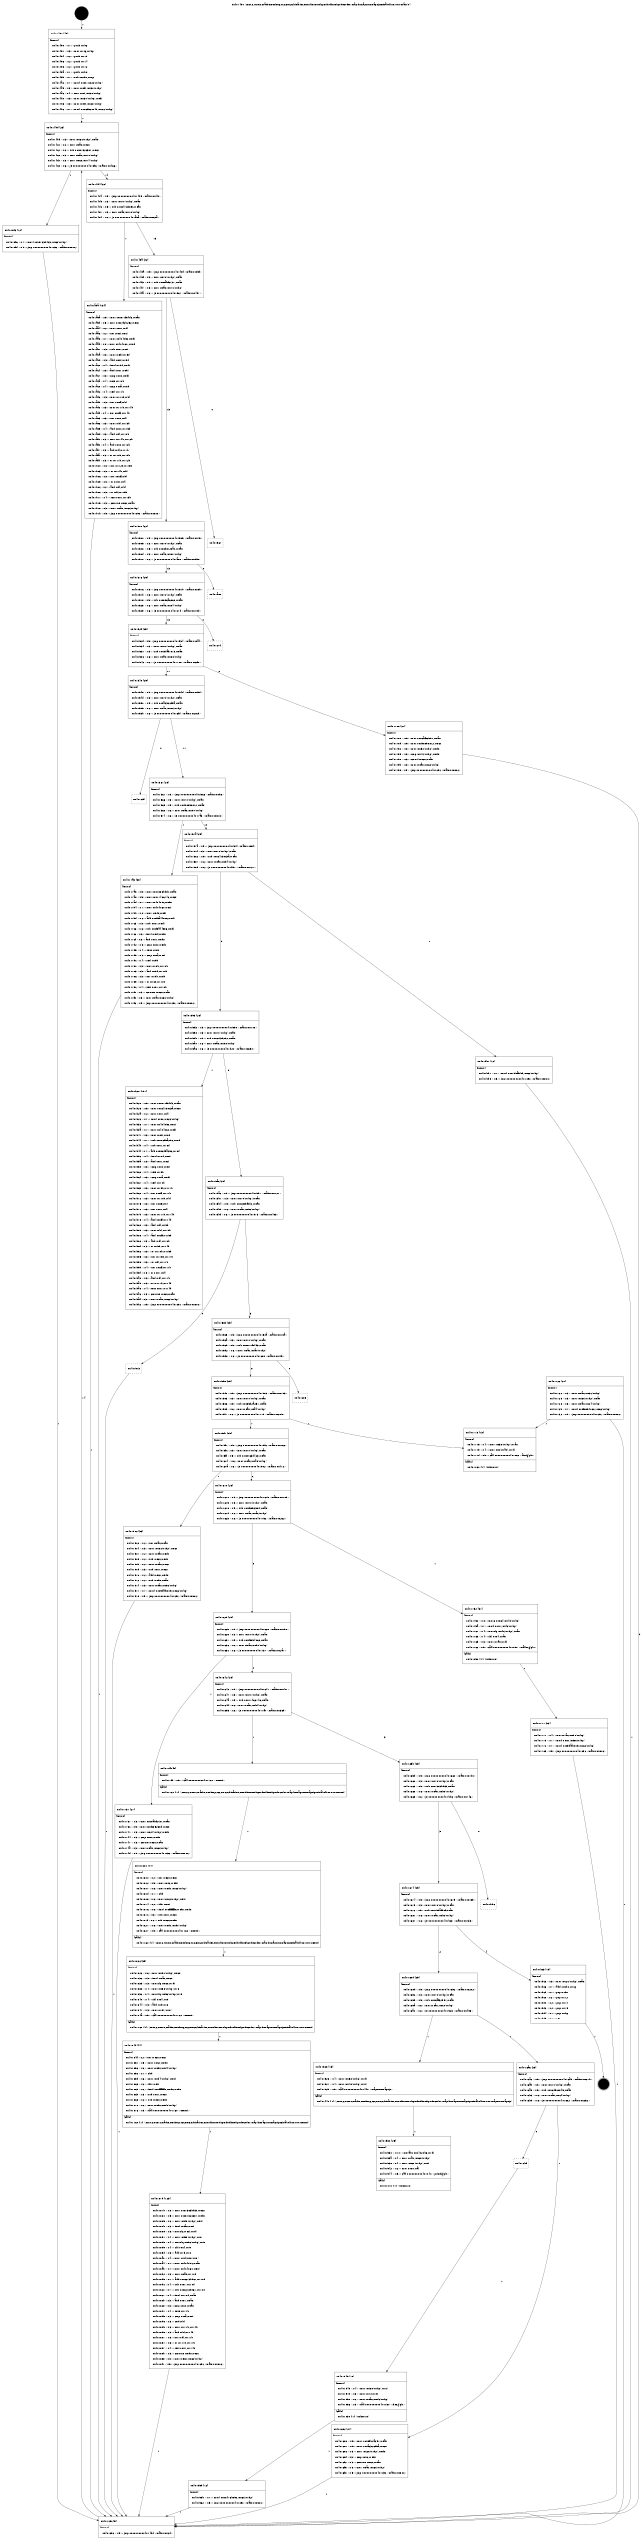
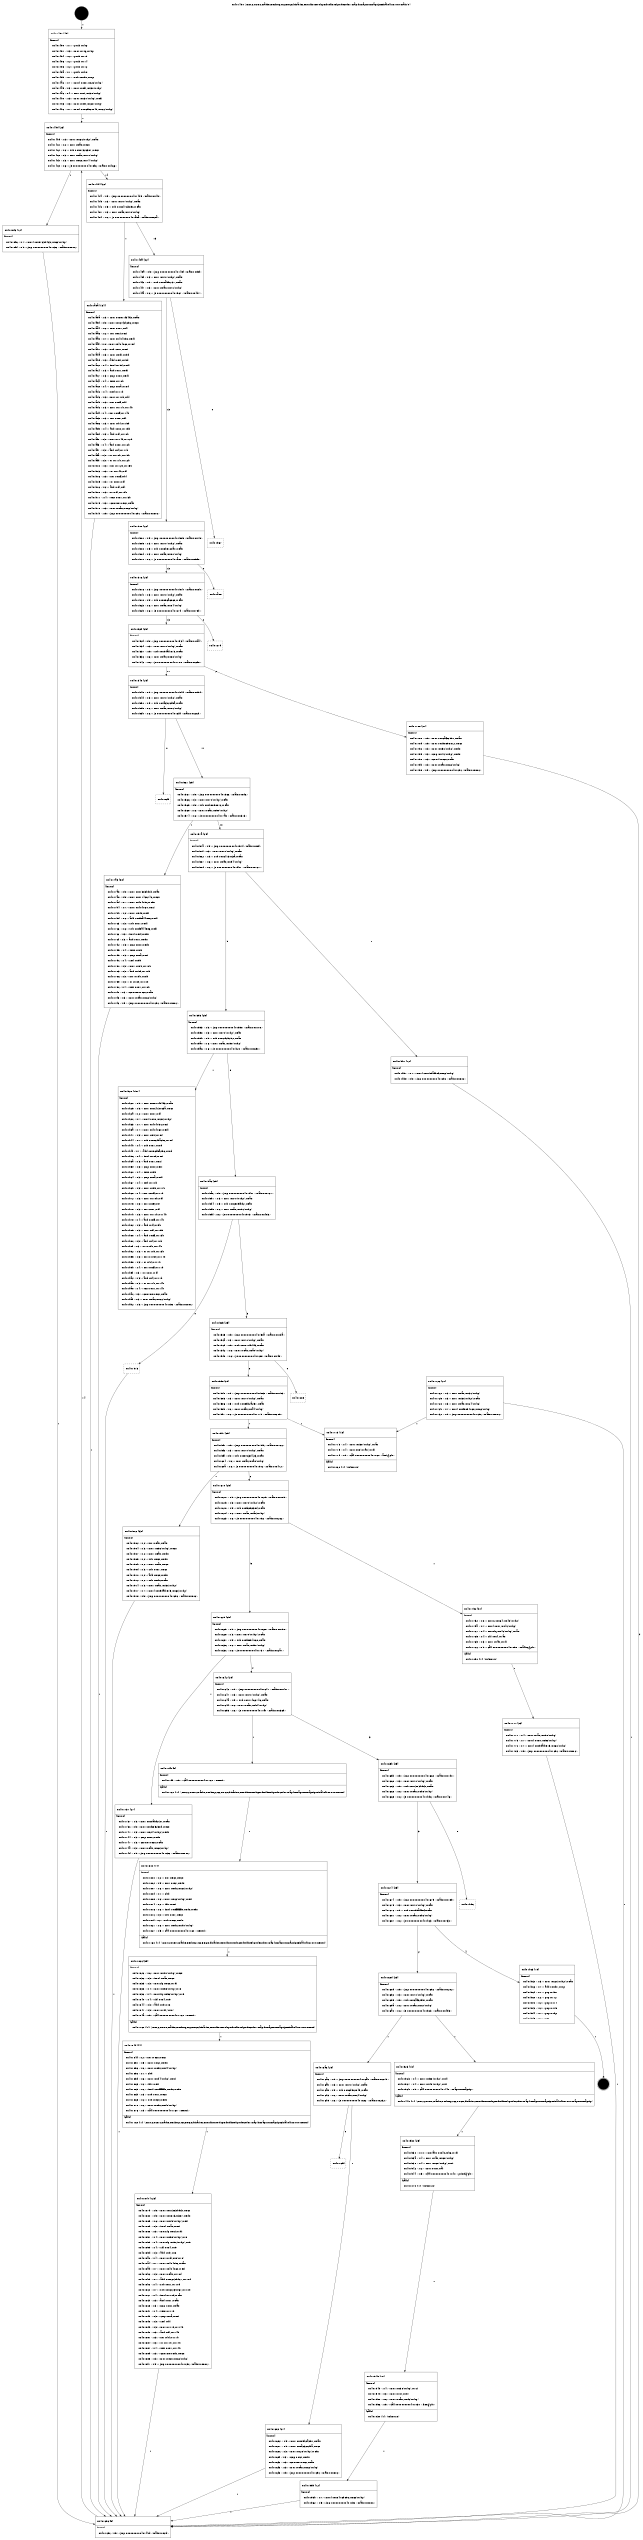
edge "0x4016bf" -> "0x401949 [18]": now "0x401930 [25]" -> "0x401949 [18]"
